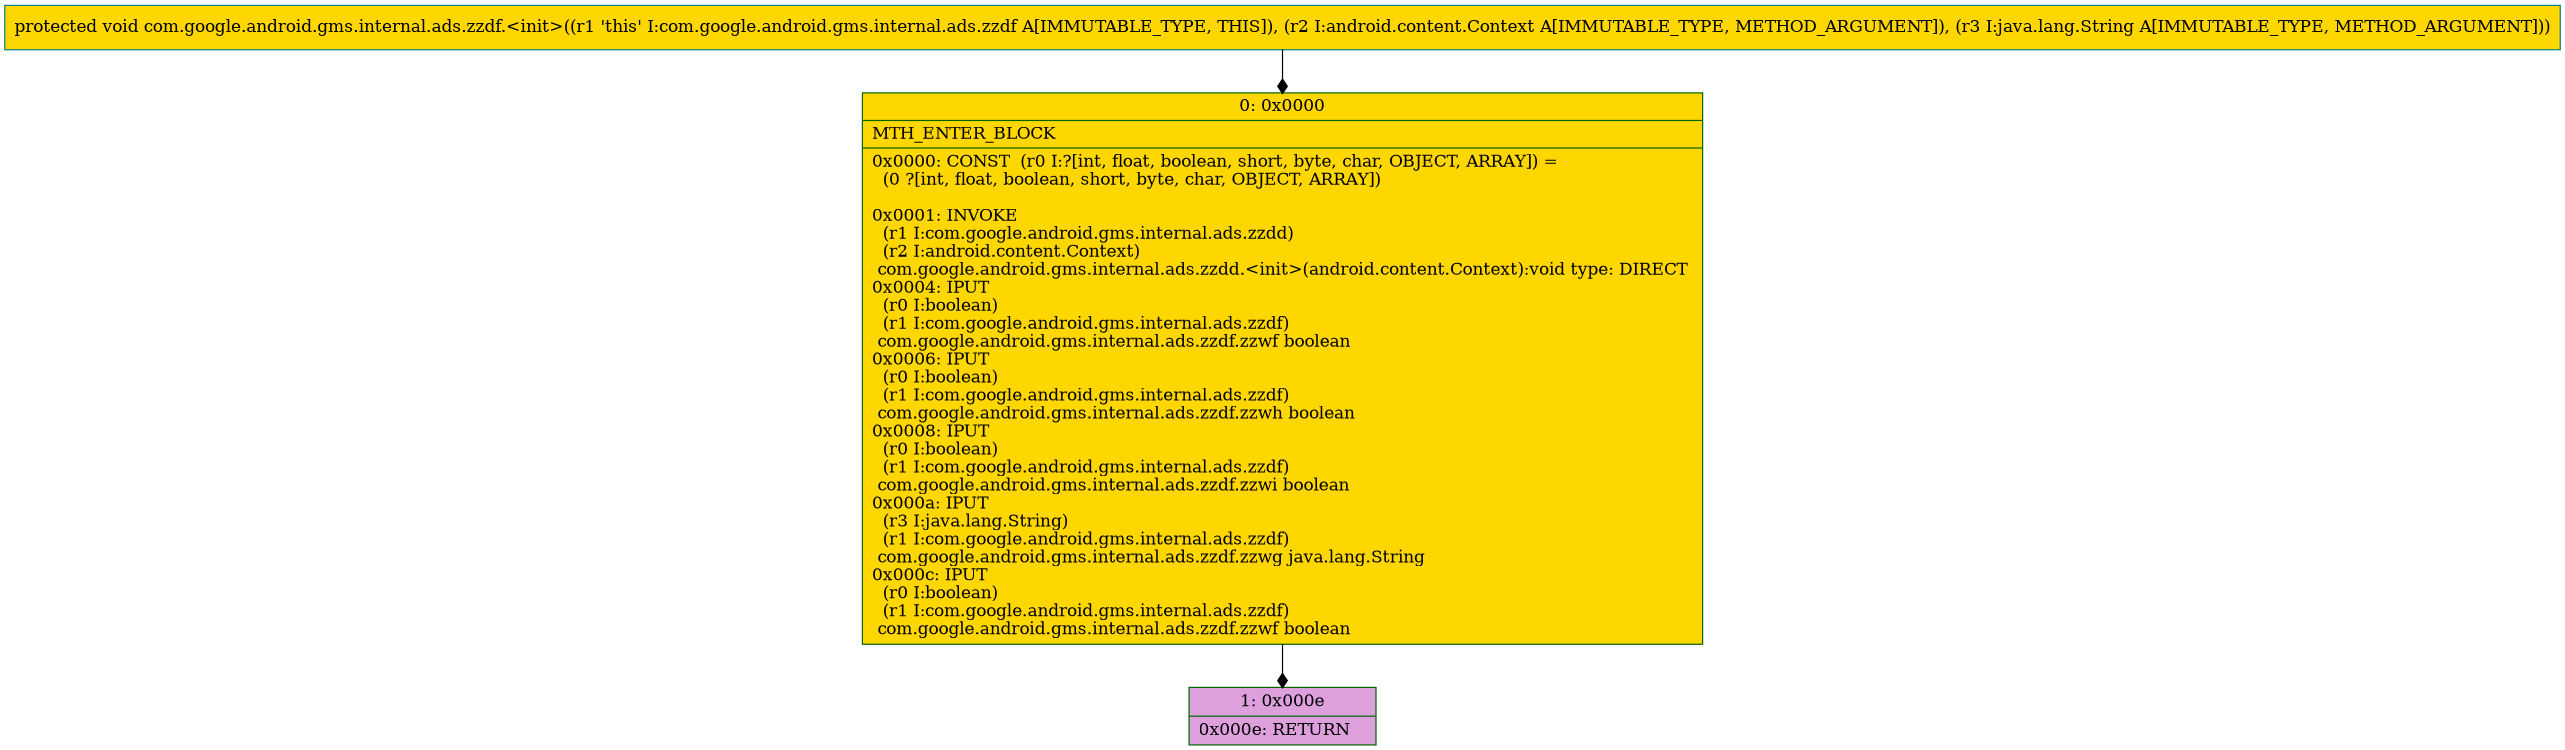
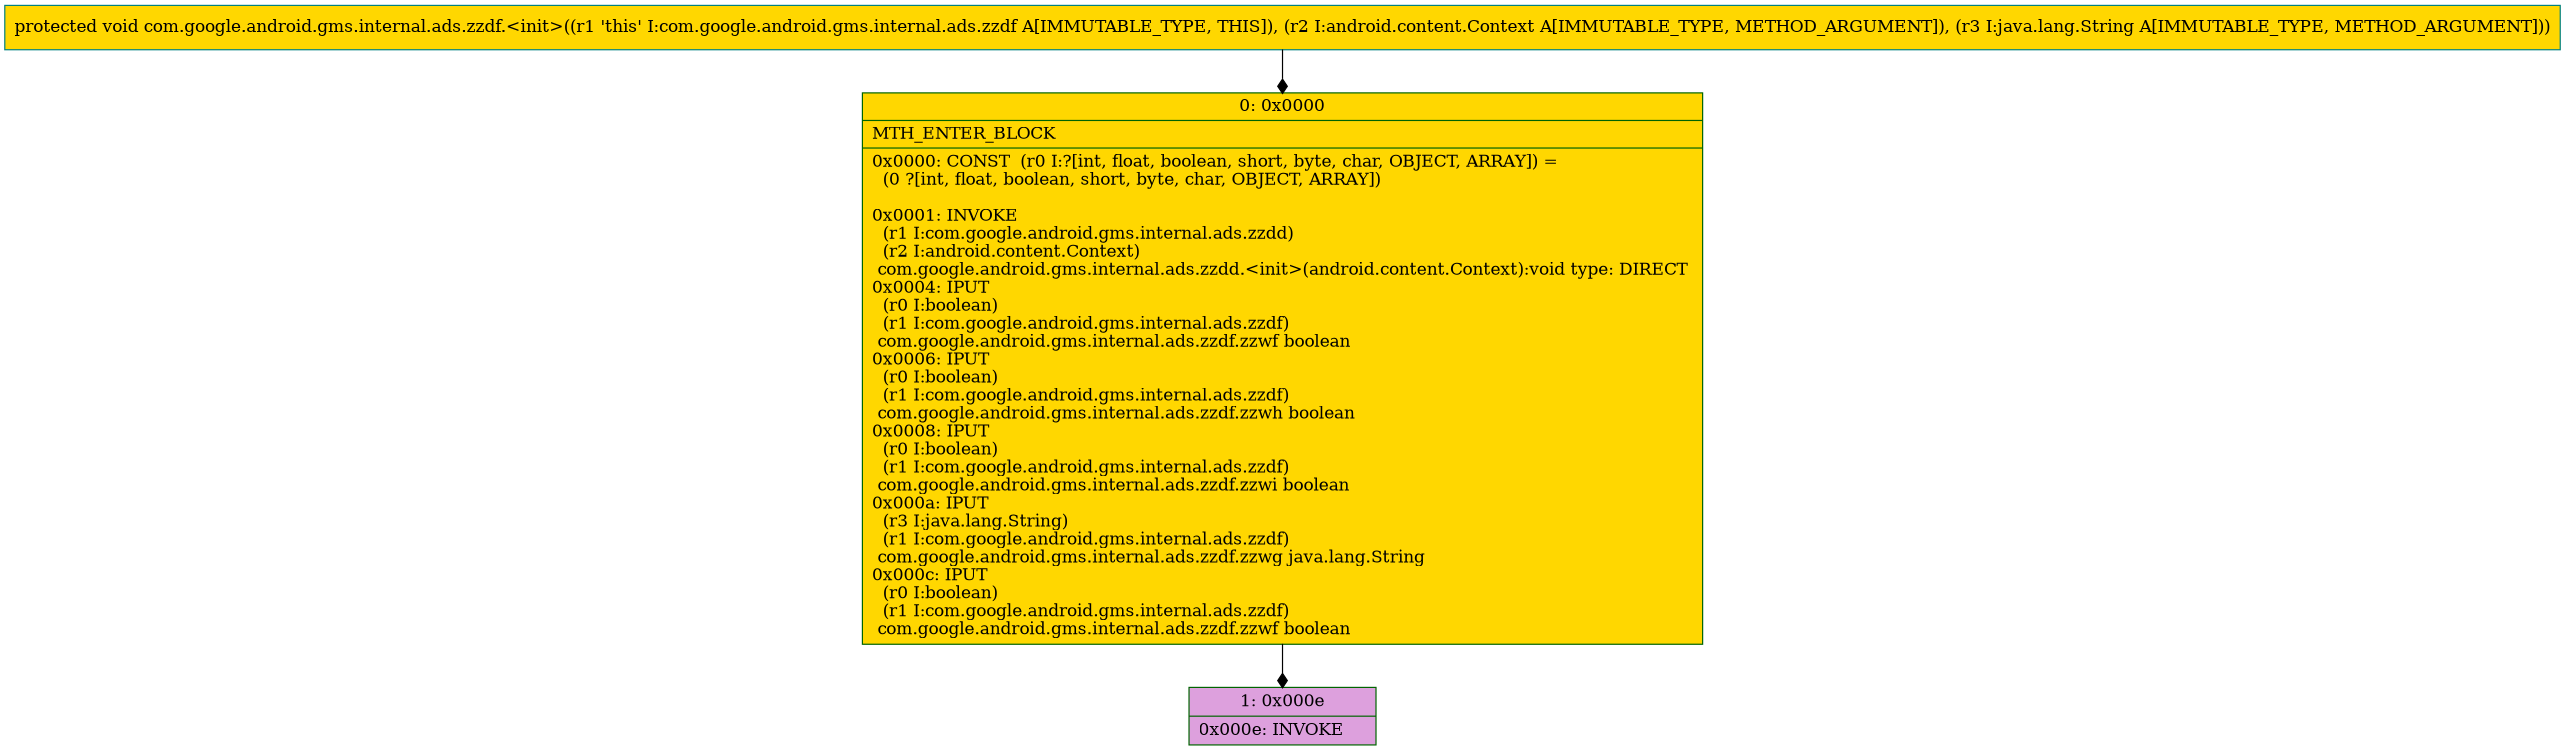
node "1: 0x000e": text "0x000e: RETURN" -> "0x000e: INVOKE"
